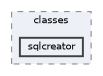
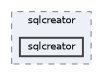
cluster "classes": label "classes" -> "sqlcreator"
